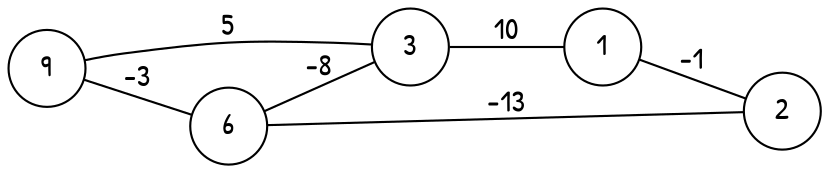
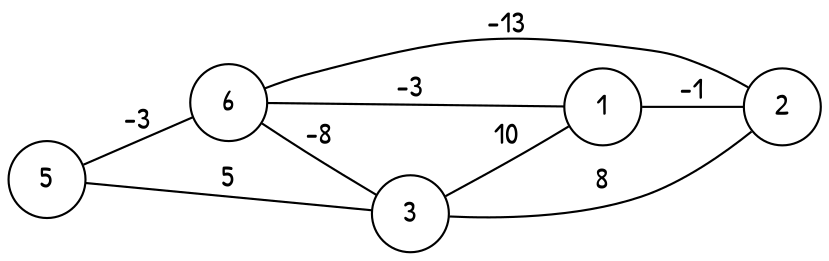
node "9": label "9" -> "5"
edge "6" -- "1": added, label "-3"
edge "2" -- "3": added, label "8"
